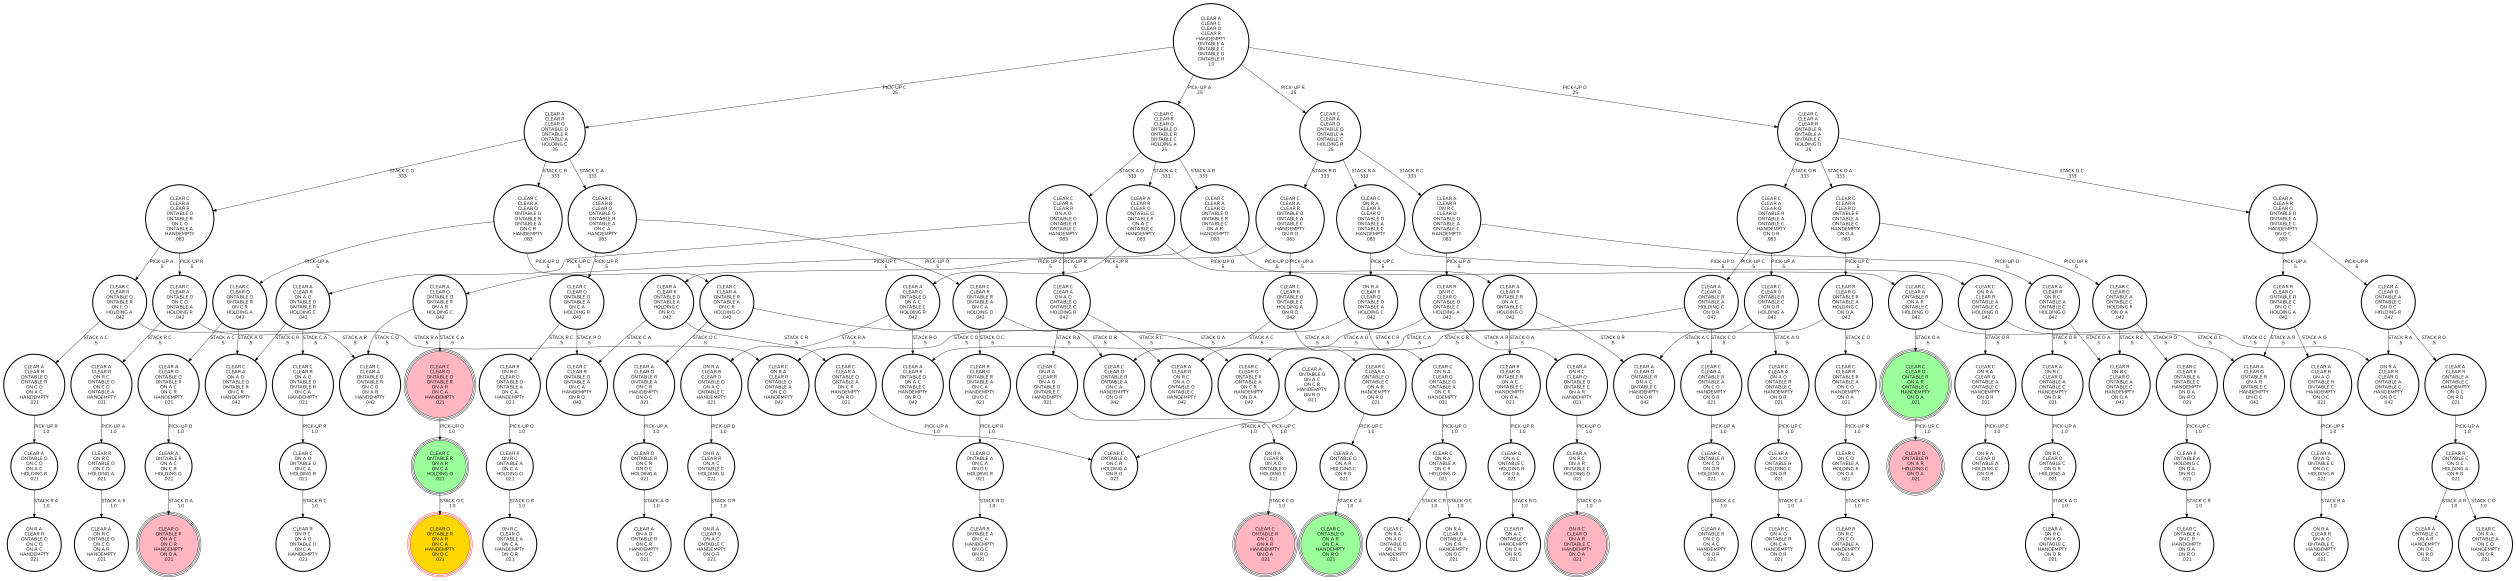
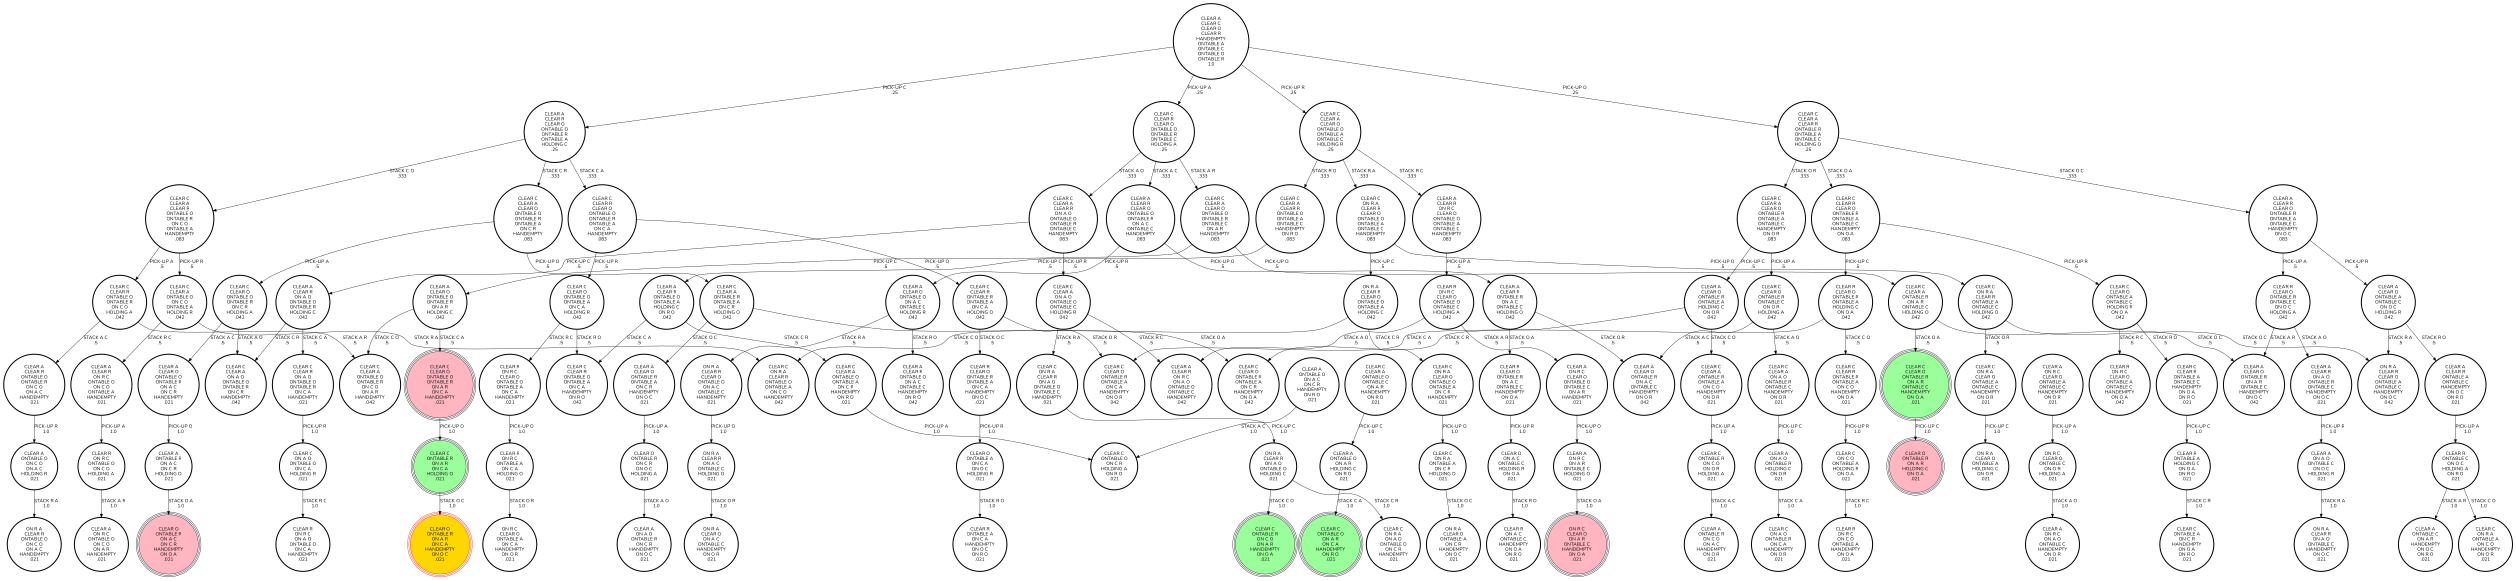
node "CLEAR C CLEAR R ONTABLE O ONTABLE C HOLDING A ON R O .042": removed
node "CLEAR A CLEAR R ON R C ONTABLE A ONTABLE C HOLDING O .042": removed
edge "CLEAR C ON R A ONTABLE A ON C R HOLDING O .021" -> "CLEAR C ON R A ON A O ONTABLE O ON C R HANDEMPTY .021": now "ON R A CLEAR R ON A O ONTABLE O HOLDING C .021" -> "CLEAR C ON R A ON A O ONTABLE O ON C R HANDEMPTY .021"
node "CLEAR C ONTABLE R ON C O ON A R HANDEMPTY ON O A .021": fillcolor lightpink -> palegreen1
